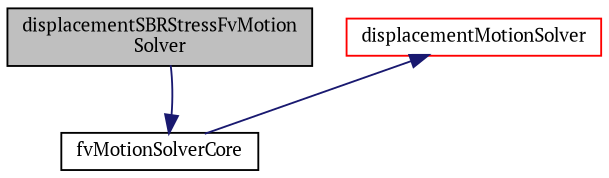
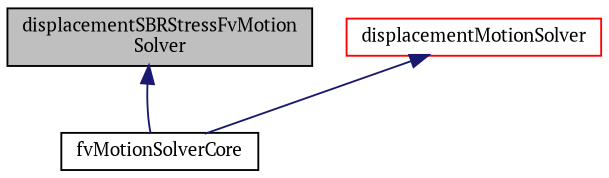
edge "displacementSBRStressFvMotion Solver" -> "fvMotionSolverCore": reversed
